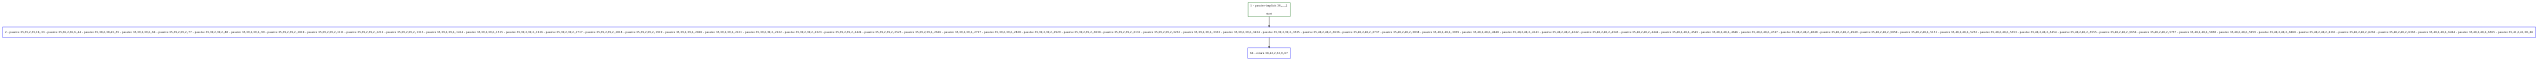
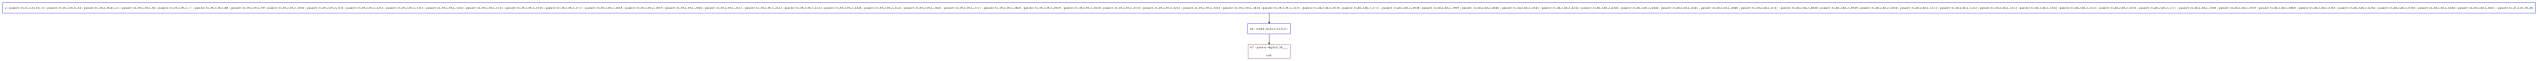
node "1 - passive-implicit 36,,,,,,2 start": removed
node "67 - passive-implicit 36,,,,,, end": added
